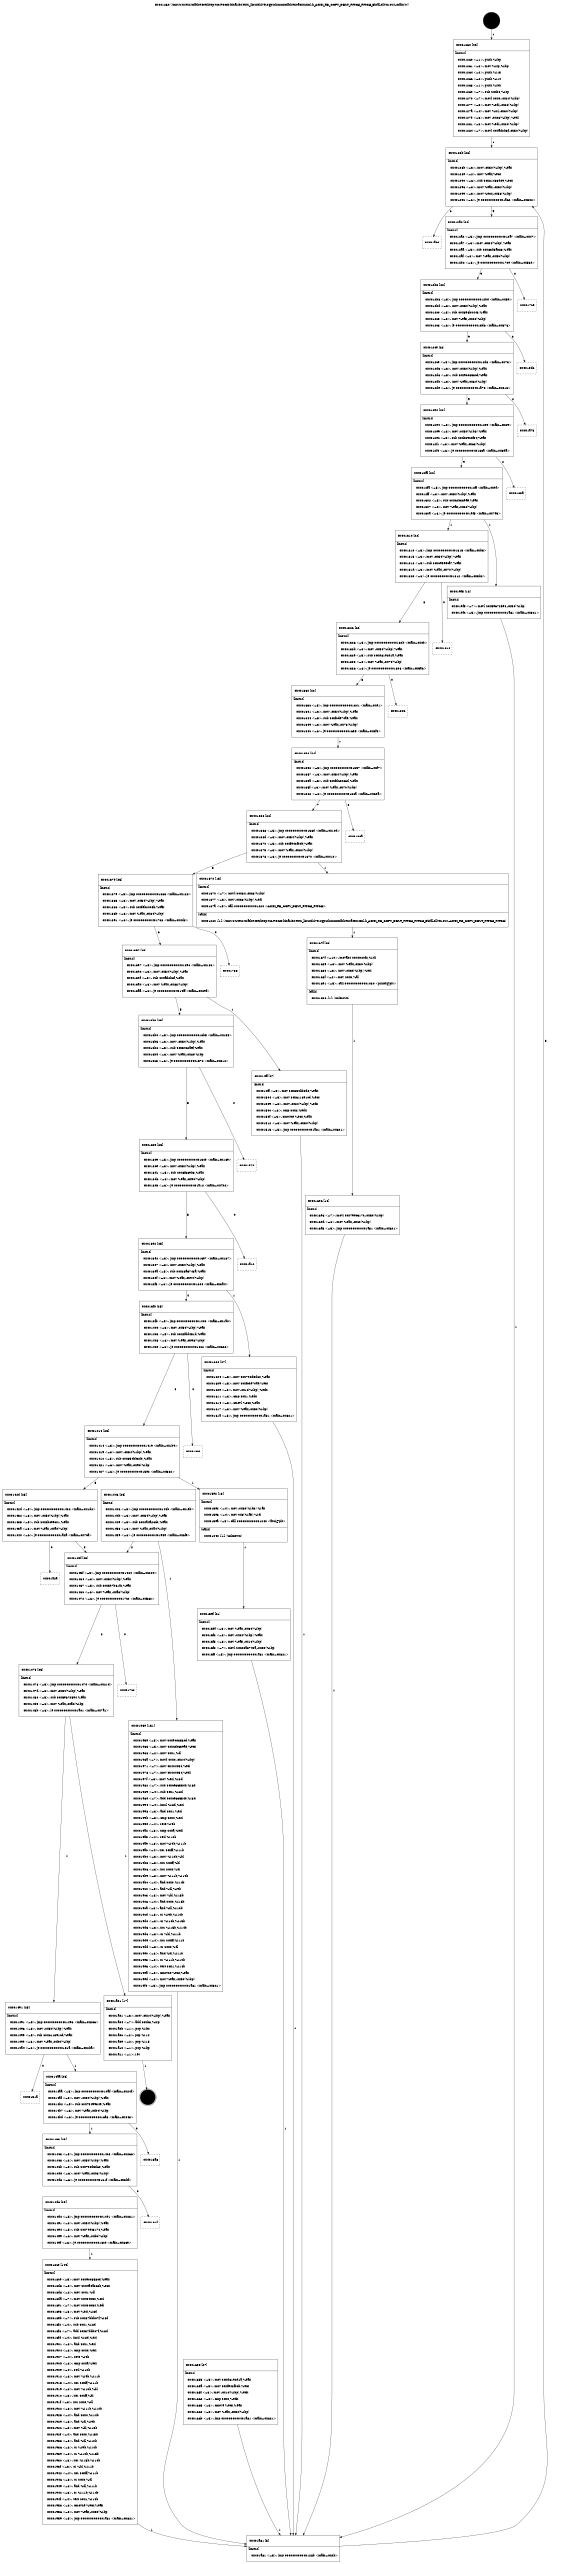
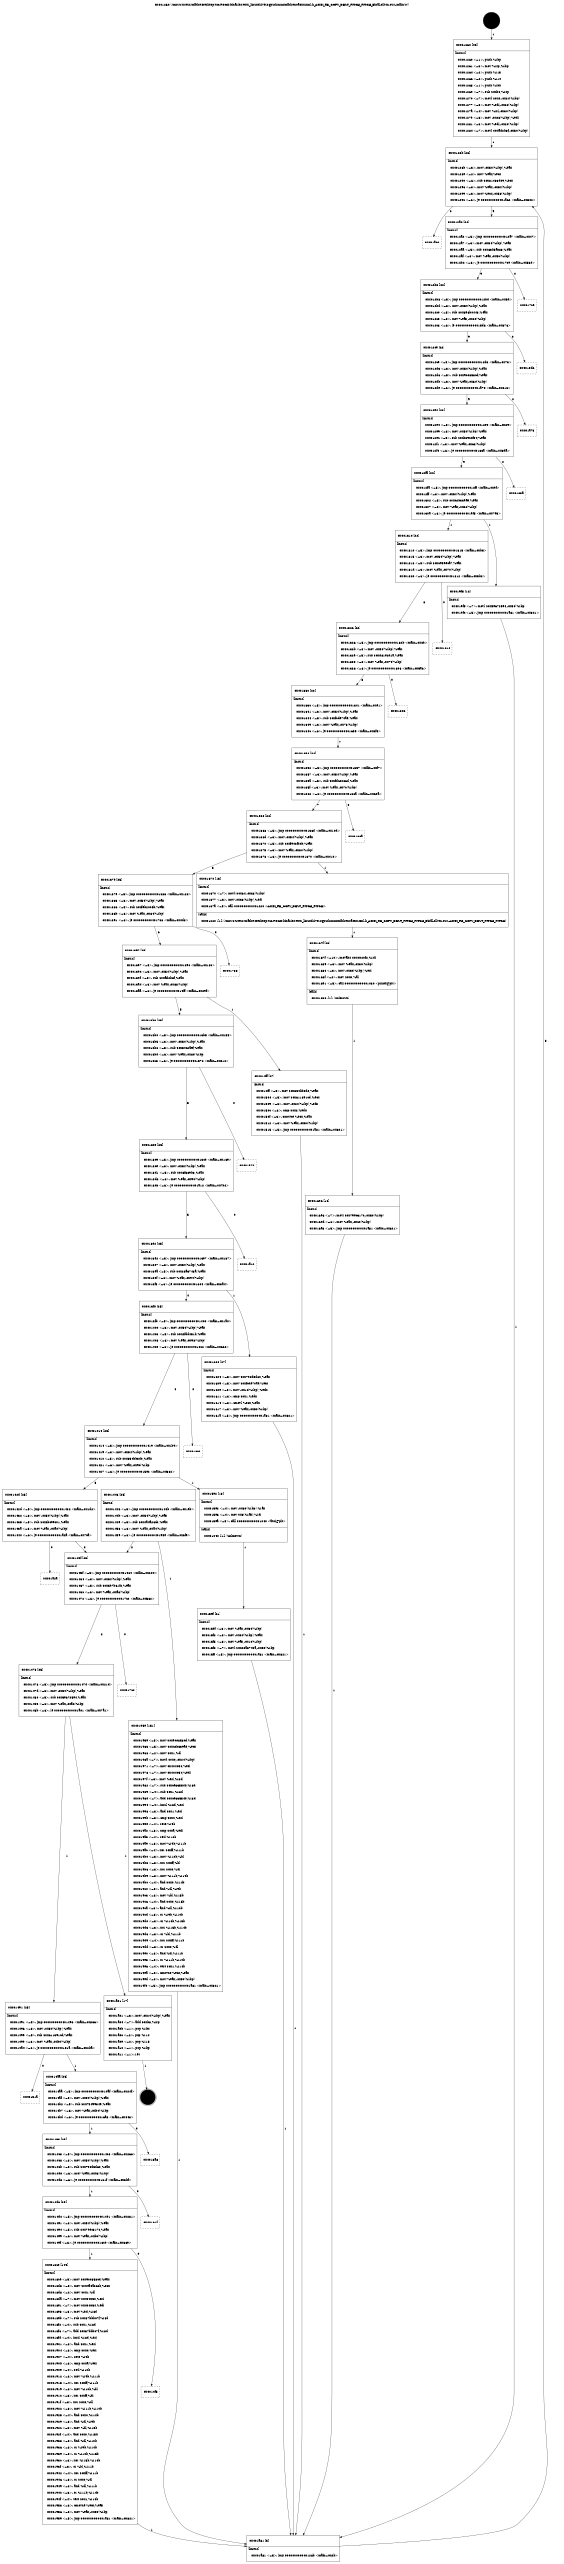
edge "0x4014c3 [25]" -> "0x4014dc [25]": added, label "1"
node "0x4014f5": added
node "0x401655 [27]": removed
